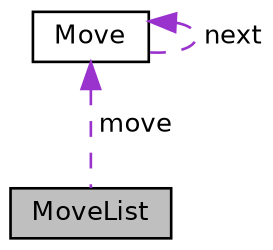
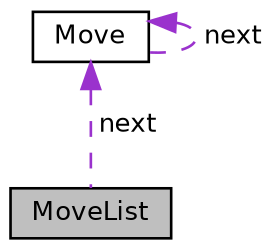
edge "MoveList" -> "Move": label " move" -> " next"
